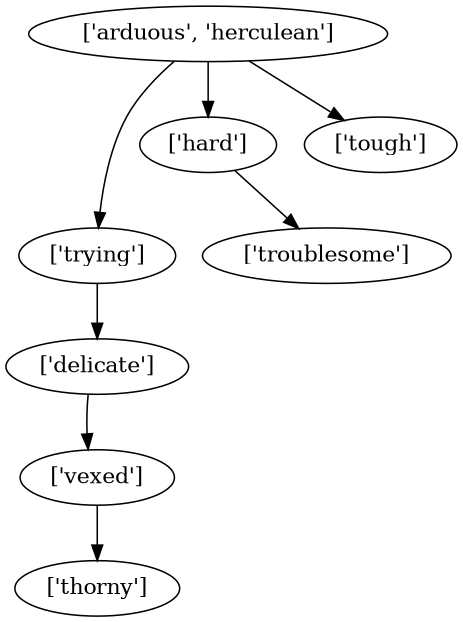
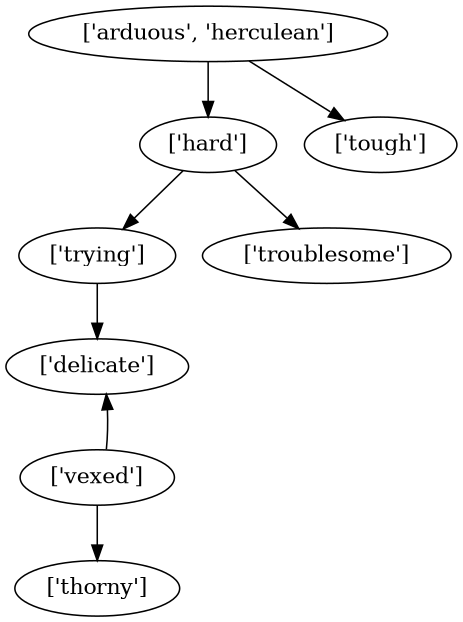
edge "['arduous', 'herculean']" -> "['trying']": now "['hard']" -> "['trying']"
edge "['delicate']" -> "['vexed']": reversed
